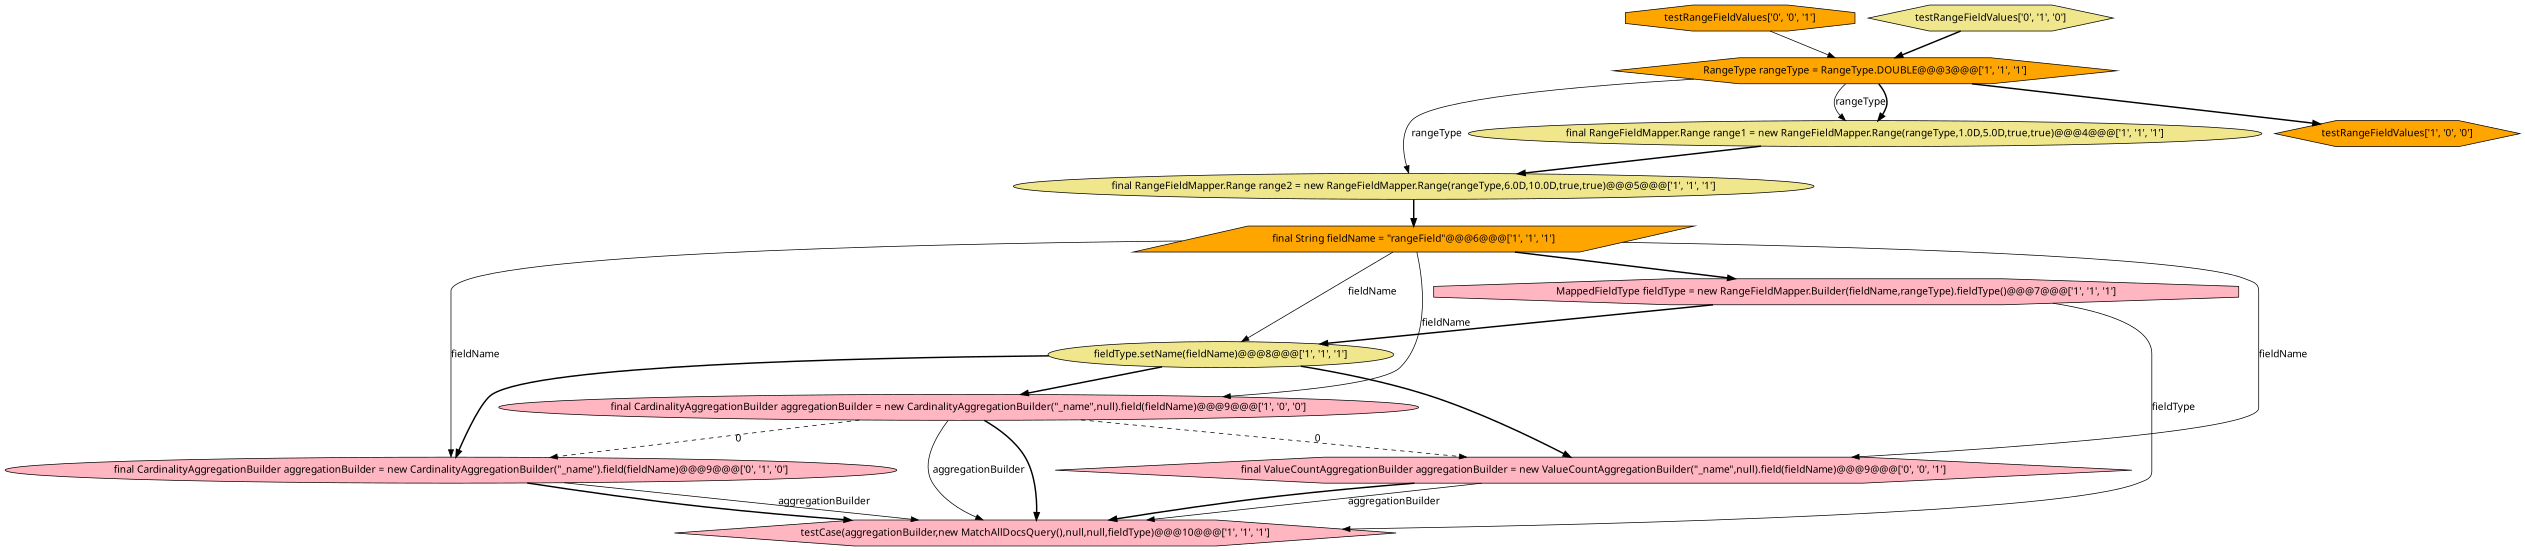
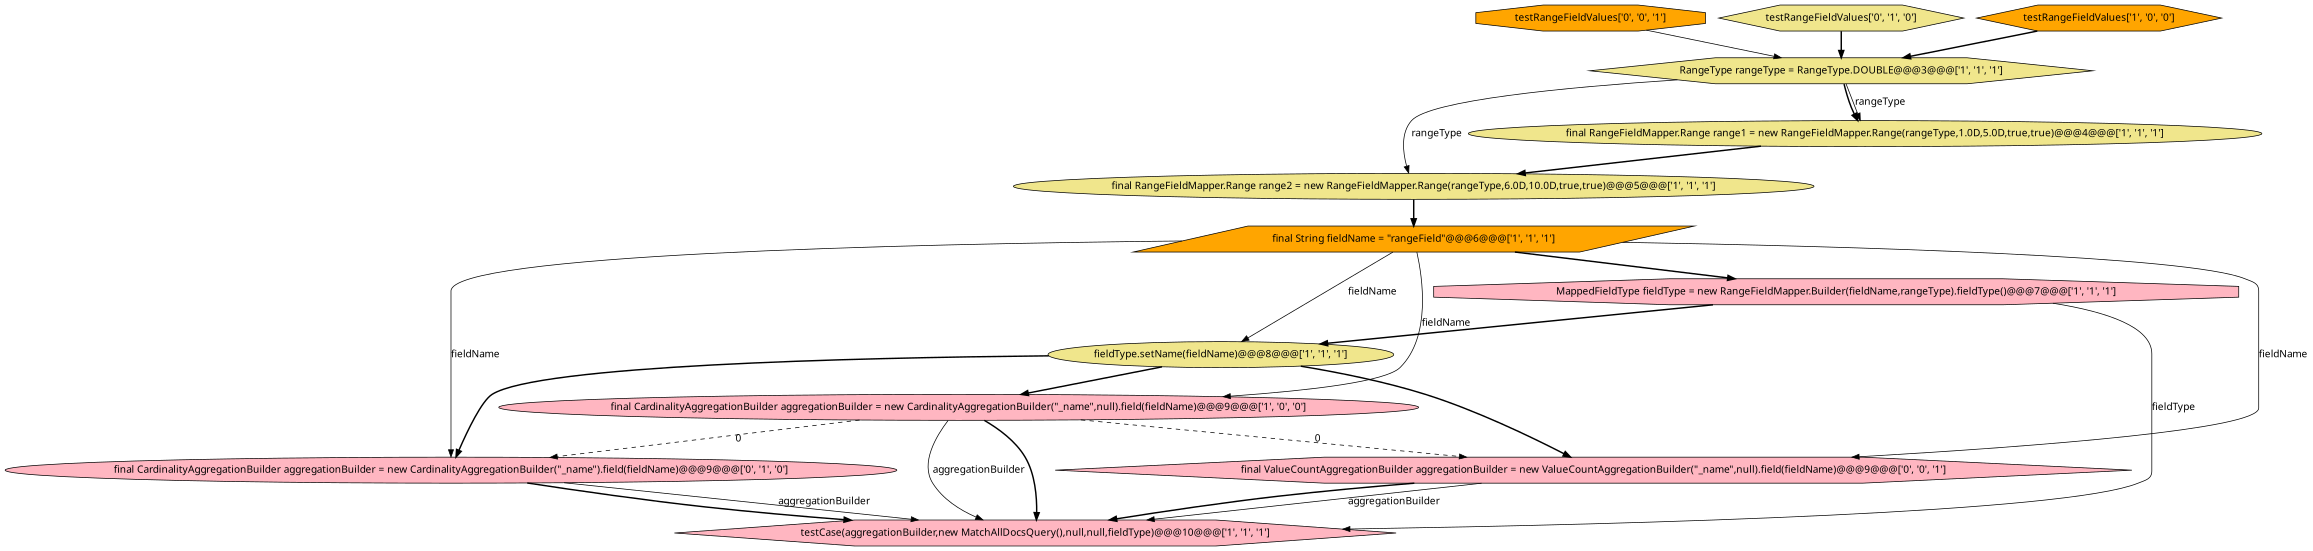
node "RangeType rangeType = RangeType.DOUBLE@@@3@@@['1', '1', '1']": fillcolor orange -> khaki
edge "RangeType rangeType = RangeType.DOUBLE@@@3@@@['1', '1', '1']" -> "testRangeFieldValues['1', '0', '0']": reversed
